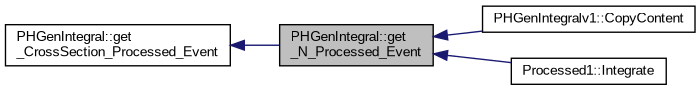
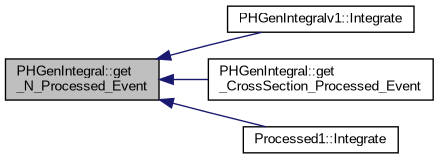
node "PHGenIntegralv1::CopyContent": label "PHGenIntegralv1::CopyContent" -> "PHGenIntegralv1::Integrate"
edge "PHGenIntegral::get _N_Processed_Event" -> "PHGenIntegral::get _CrossSection_Processed_Event": reversed
